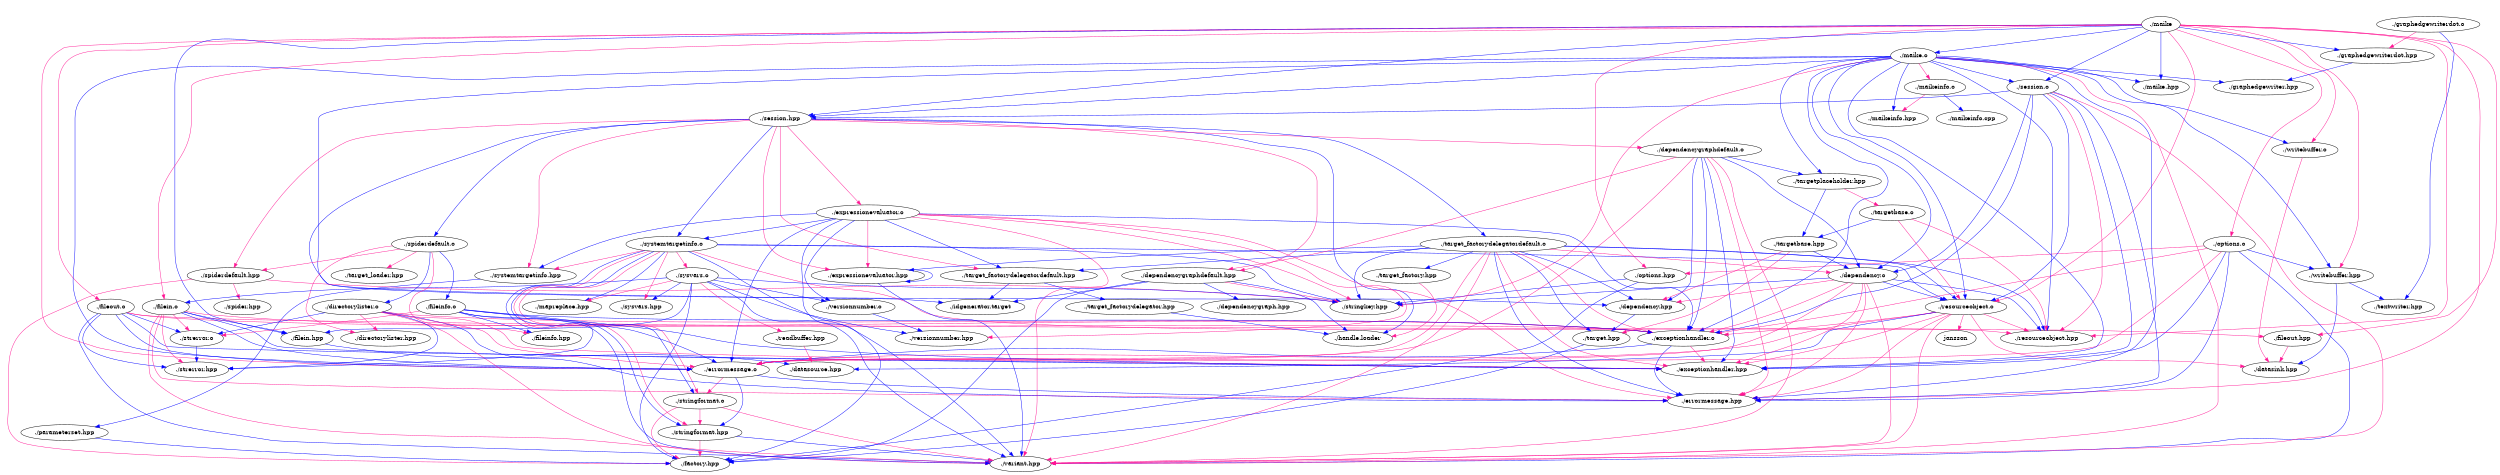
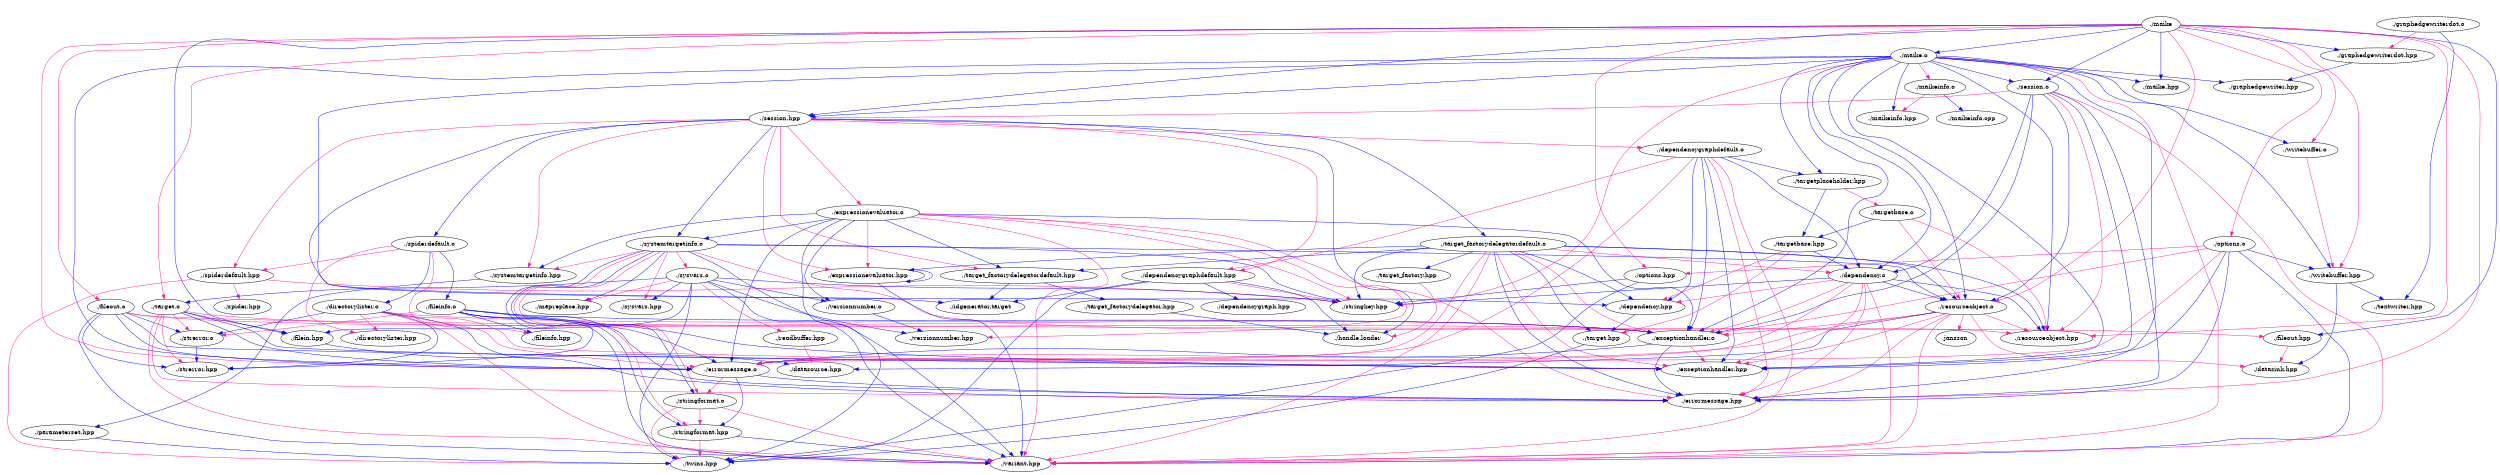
edge "./maike" -> "./fileout.hpp": color deeppink -> blue
edge "./session.o" -> "./session.hpp": color blue -> deeppink
edge "./writebuffer.o" -> "./datasink.hpp": now "./writebuffer.o" -> "./writebuffer.hpp"
node "./target_loader.hpp": removed
node "./filein.o": label "./filein.o" -> "./target.o"
edge "./fileinfo.o" -> "./errormessage.hpp": added
node "./factory.hpp": label "./factory.hpp" -> "./twins.hpp"
